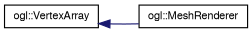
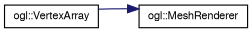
edge "ogl::MeshRenderer" -> "ogl::VertexArray": reversed
